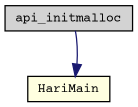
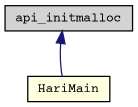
edge "api_initmalloc" -> "HariMain": reversed
